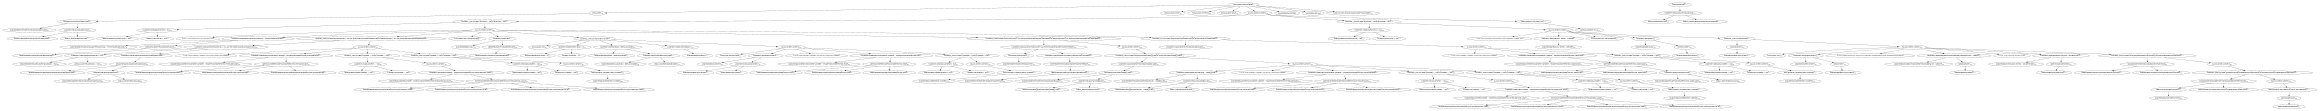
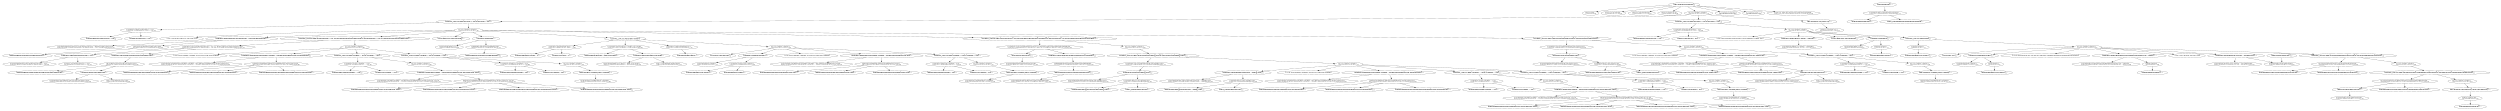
edge "(PARAM,this)" -> "(equals,fromType.equals(Object.class))": now "(<operator>.logicalNot,!fromType.equals(Object.class))" -> "(equals,fromType.equals(Object.class))"
node "(LOCAL,$idx0: int)": removed
edge "(<operator>.assignment,Class aToType = key.getToType())" -> "(getToType,key.getToType())": now "(<operator>.assignment,Class aToType = key.getToType())" -> "(IDENTIFIER,key,key.getToType())"
